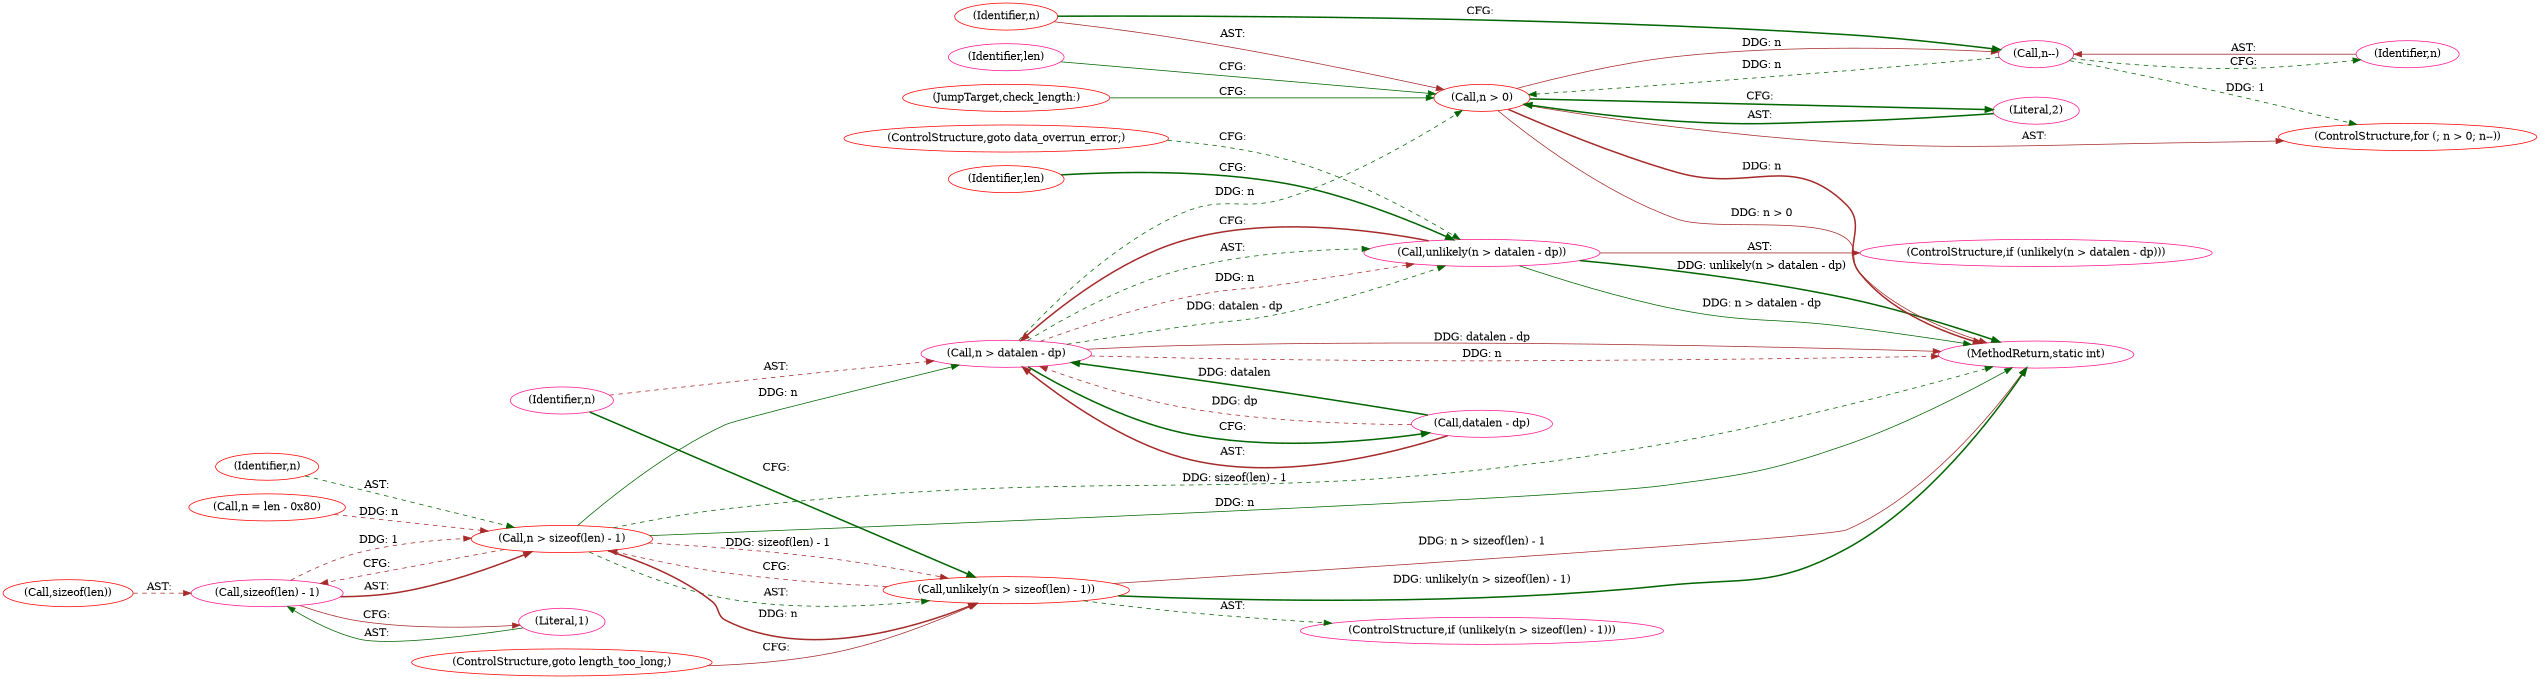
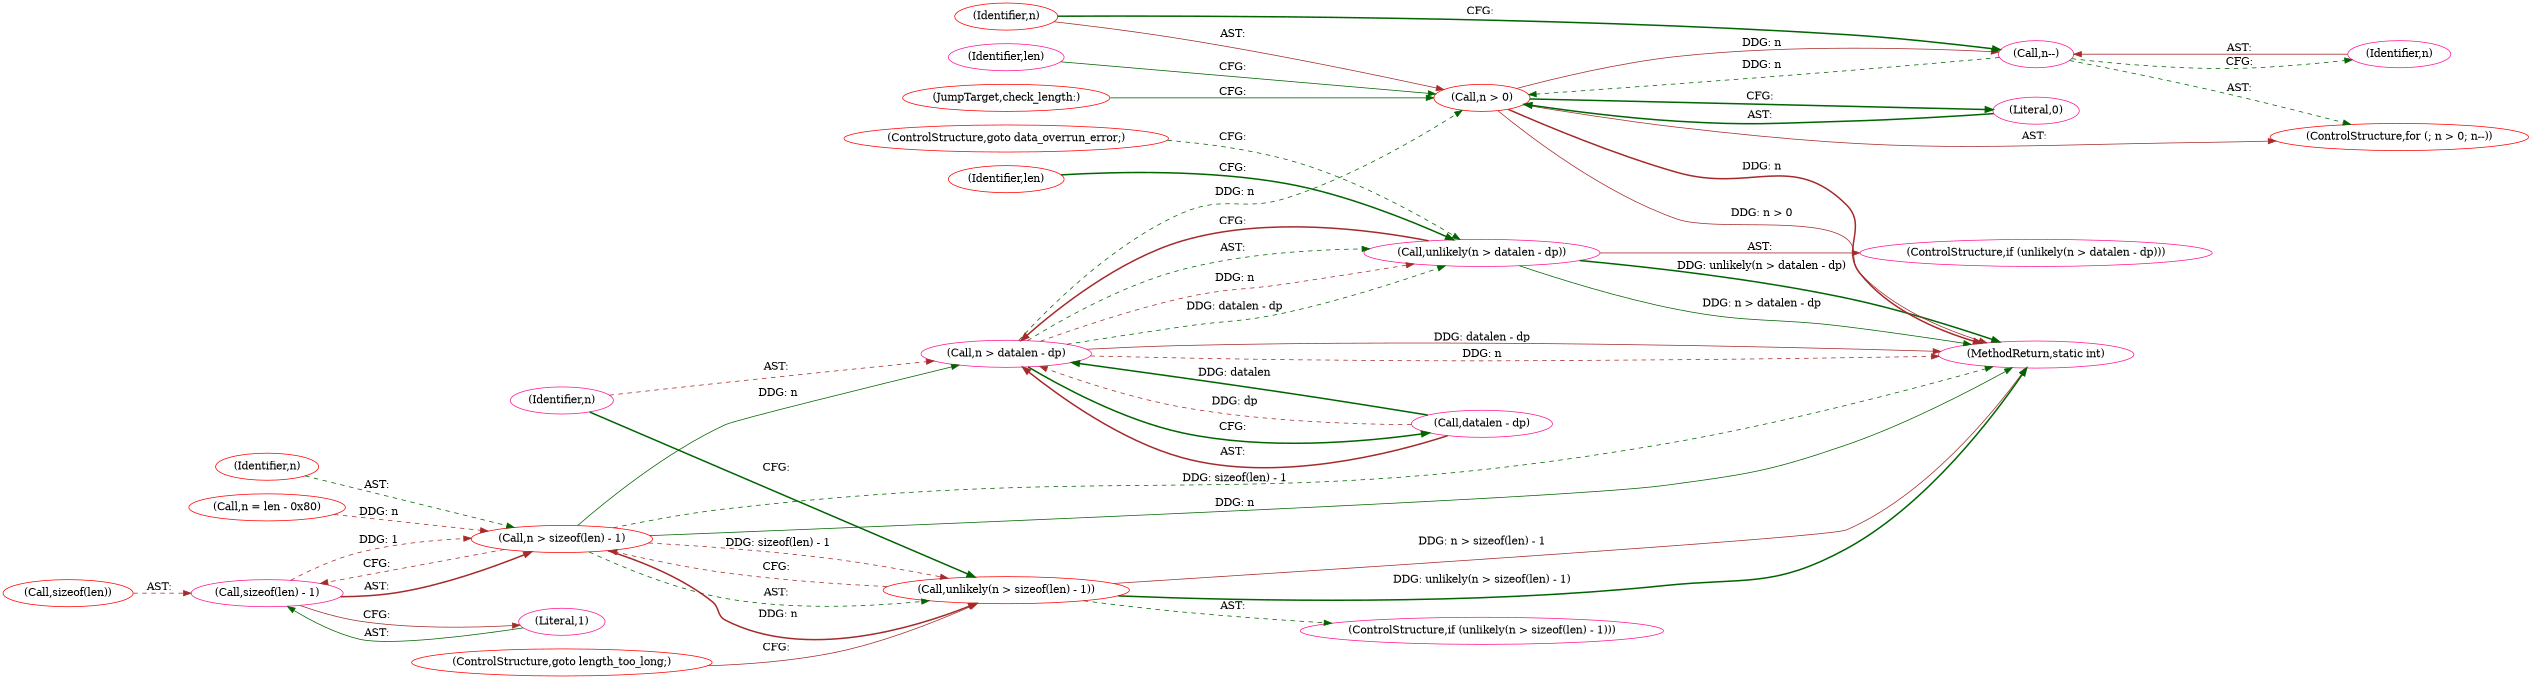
edge "(Call,n--)" -> "(ControlStructure,for (; n > 0; n--))": label "DDG: 1" -> "AST: "
node "(Literal,2)": label "(Literal,2)" -> "(Literal,0)"
